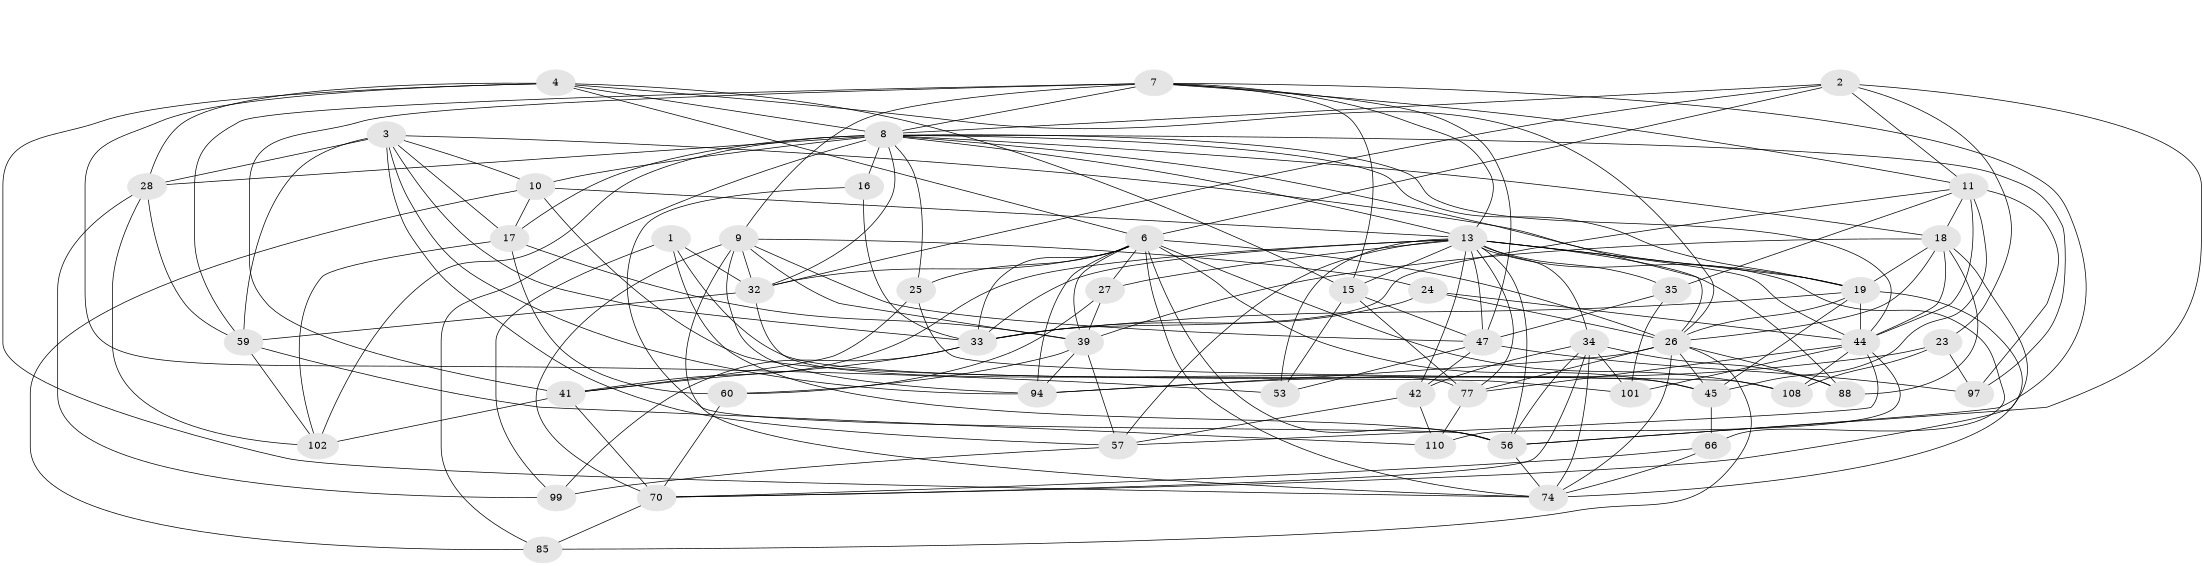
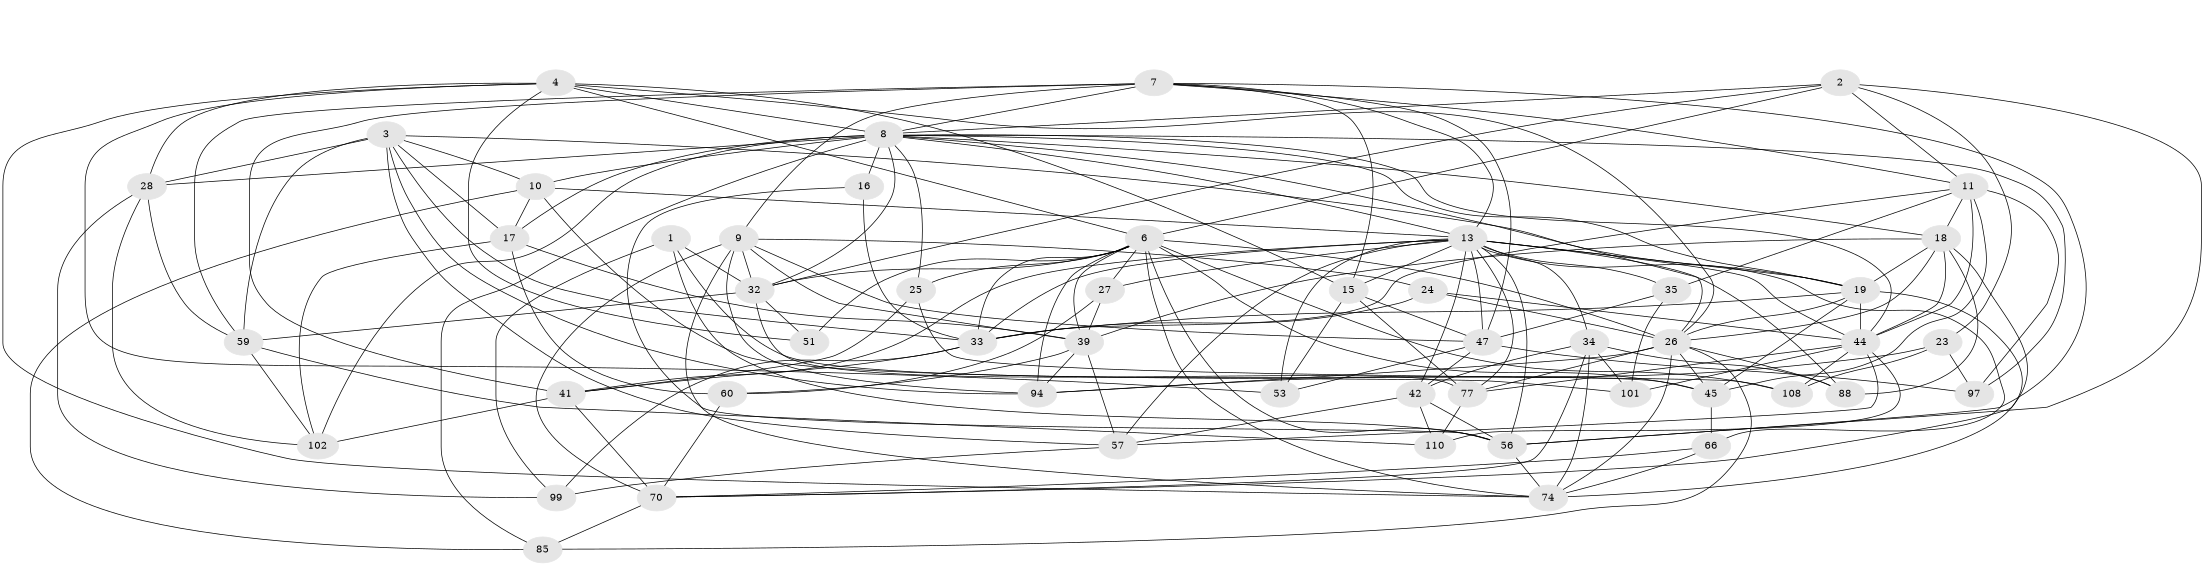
node "51": added
edge "34" -- "56": now "42" -- "56"
